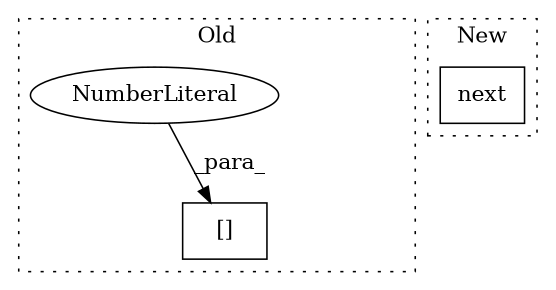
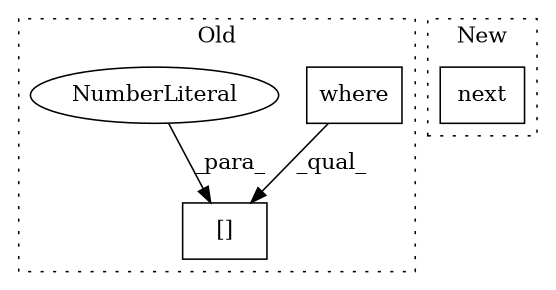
node "where": added
